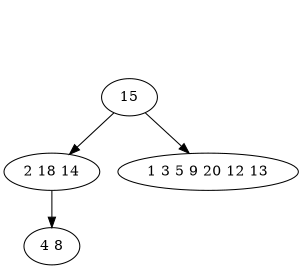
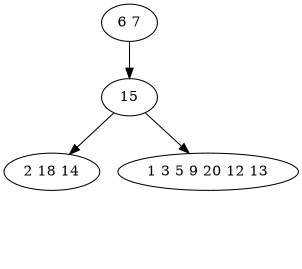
node "6 7": added
node "4 8": removed
